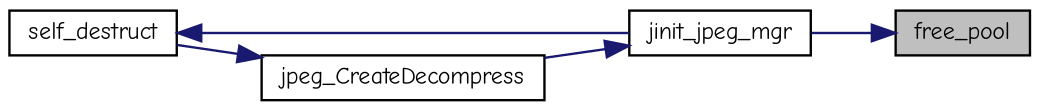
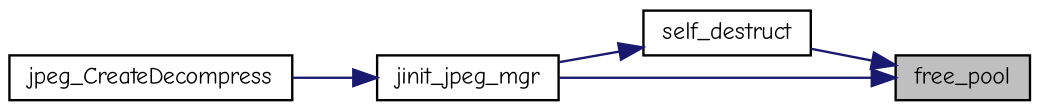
edge "self_destruct" -> "jpeg_CreateDecompress": now "self_destruct" -> "free_pool"
